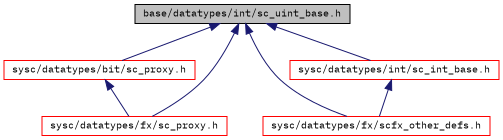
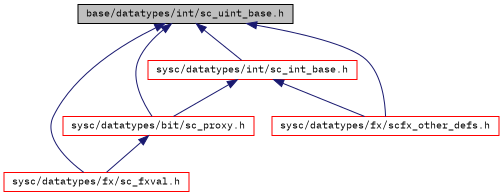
edge "sysc/datatypes/bit/sc_proxy.h" -> "sysc/datatypes/int/sc_int_base.h": added
node "sysc/datatypes/fx/sc_proxy.h": label "sysc/datatypes/fx/sc_proxy.h" -> "sysc/datatypes/fx/sc_fxval.h"
